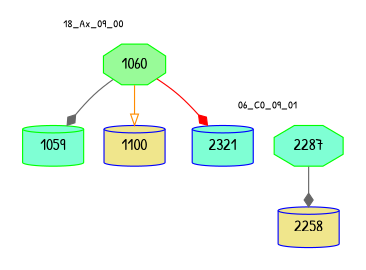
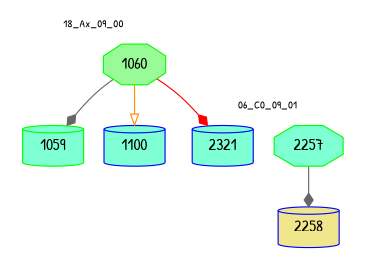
node "1100": fillcolor khaki -> aquamarine
node "2287": label "2287" -> "2257"
